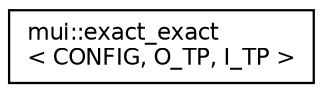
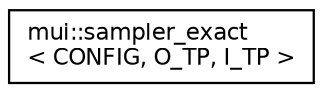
node "mui::exact_exact < CONFIG, O_TP, I_TP >": label "mui::exact_exact < CONFIG, O_TP, I_TP >" -> "mui::sampler_exact < CONFIG, O_TP, I_TP >"
